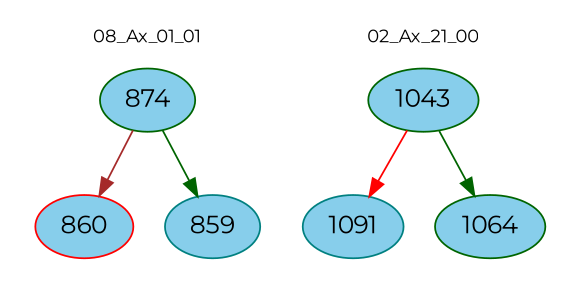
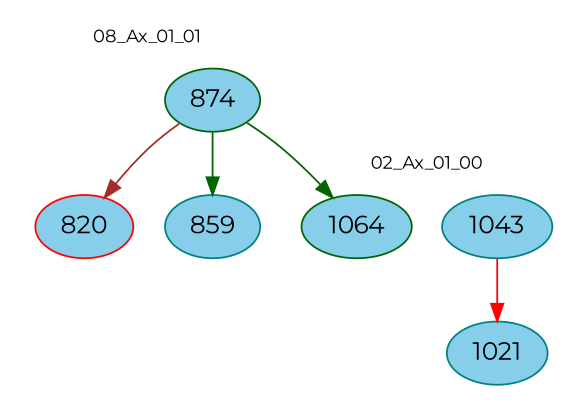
cluster "02_Ax_21_00": label "02_Ax_21_00" -> "02_Ax_01_00"
node "1043": color darkgreen -> teal
edge "1043" -> "1064": now "874" -> "1064"
node "860": label "860" -> "820"
node "1091": label "1091" -> "1021"
